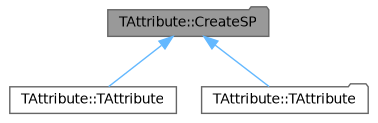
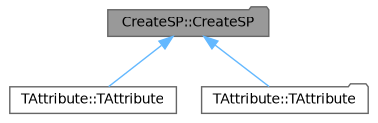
node "TAttribute::CreateSP": label "TAttribute::CreateSP" -> "CreateSP::CreateSP"
